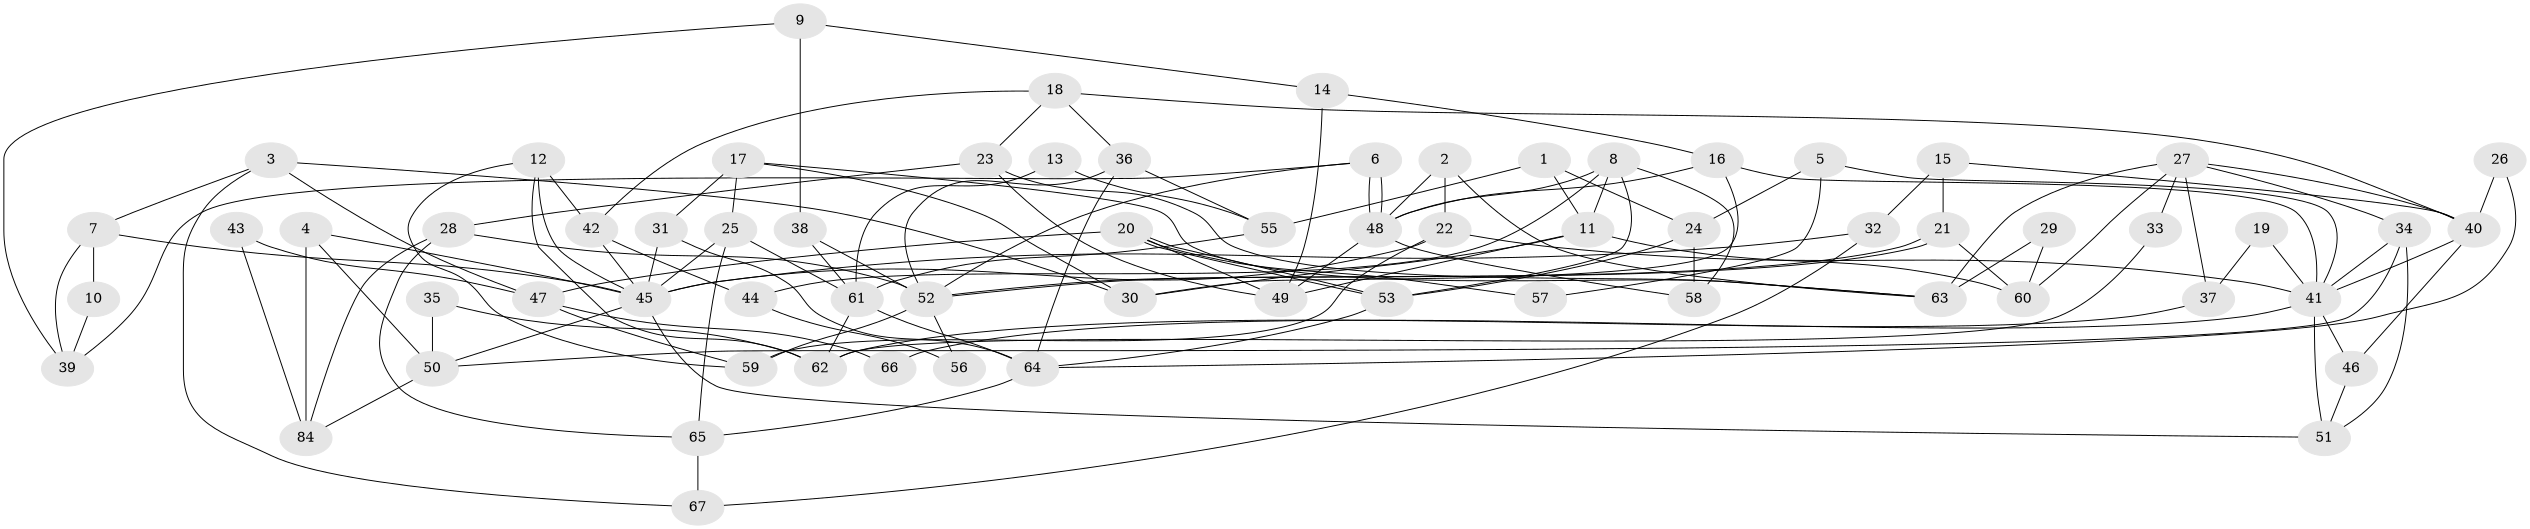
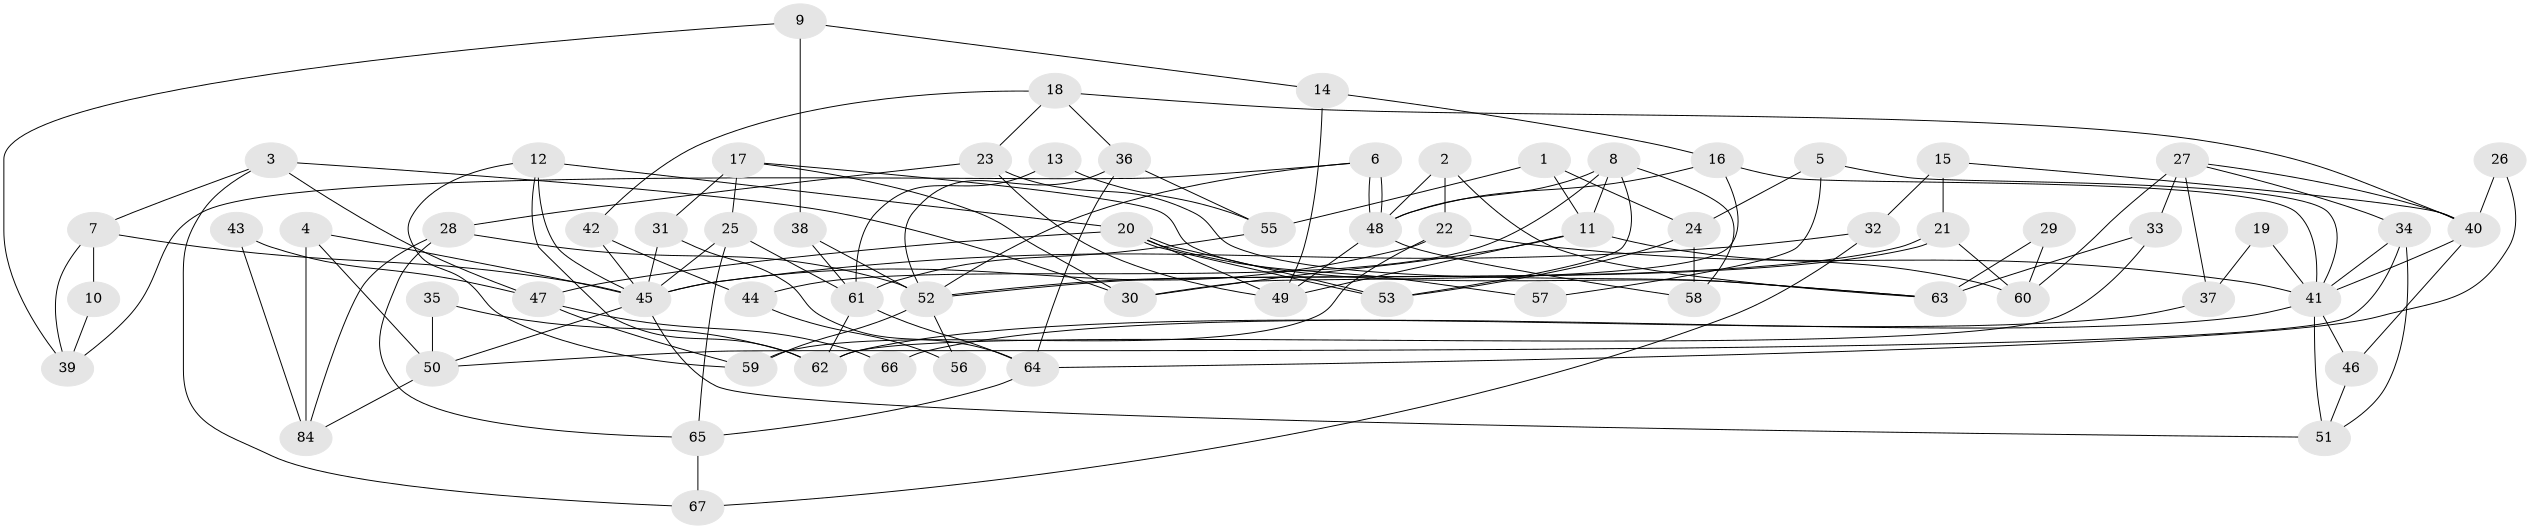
edge "12" -- "42": now "12" -- "20"
edge "27" -- "63": now "33" -- "63"
edge "53" -- "64": removed
